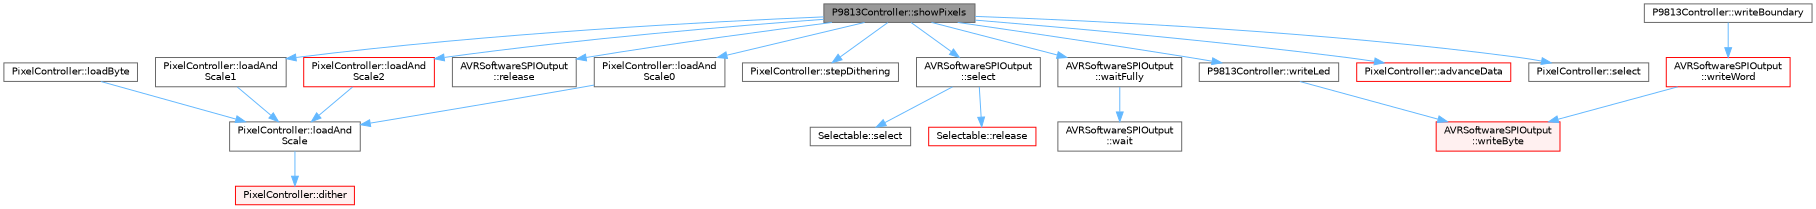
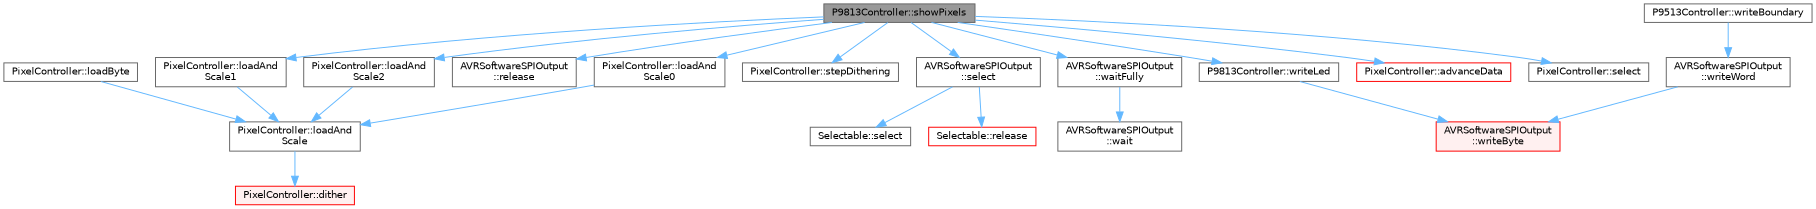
node "P9813Controller::writeBoundary": label "P9813Controller::writeBoundary" -> "P9513Controller::writeBoundary"
node "PixelController::loadAnd Scale2": color red -> grey40
node "AVRSoftwareSPIOutput ::writeWord": color red -> grey40
